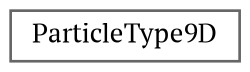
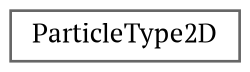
node "ParticleType9D": label "ParticleType9D" -> "ParticleType2D"
